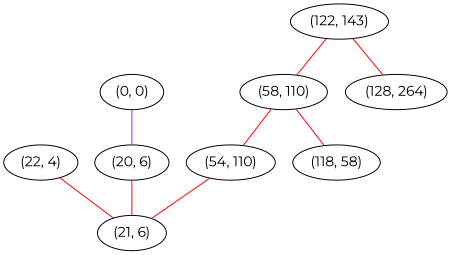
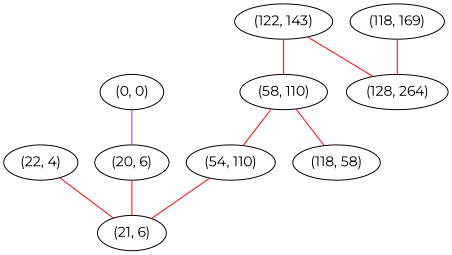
node "(118, 169)": added
